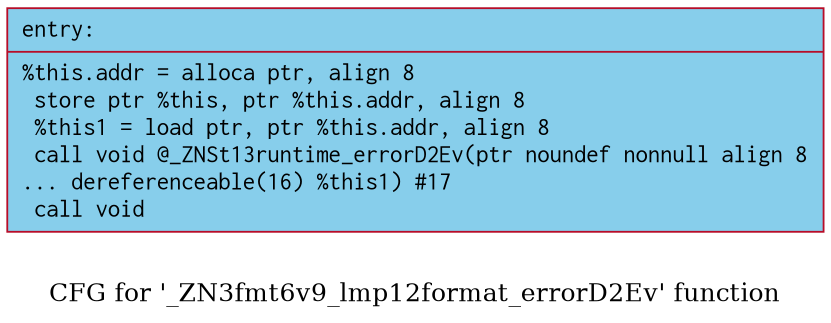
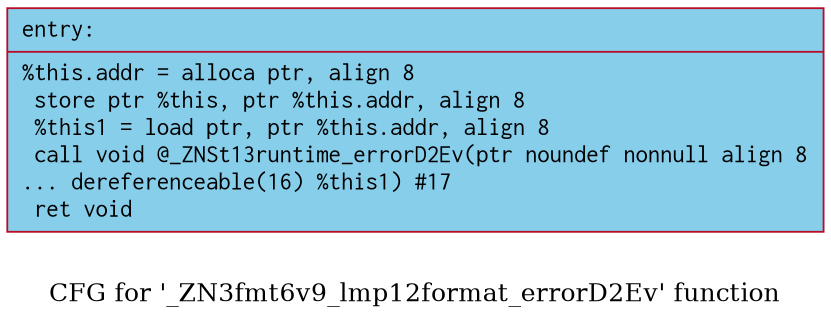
node "entry:": text "call void" -> "ret void"
